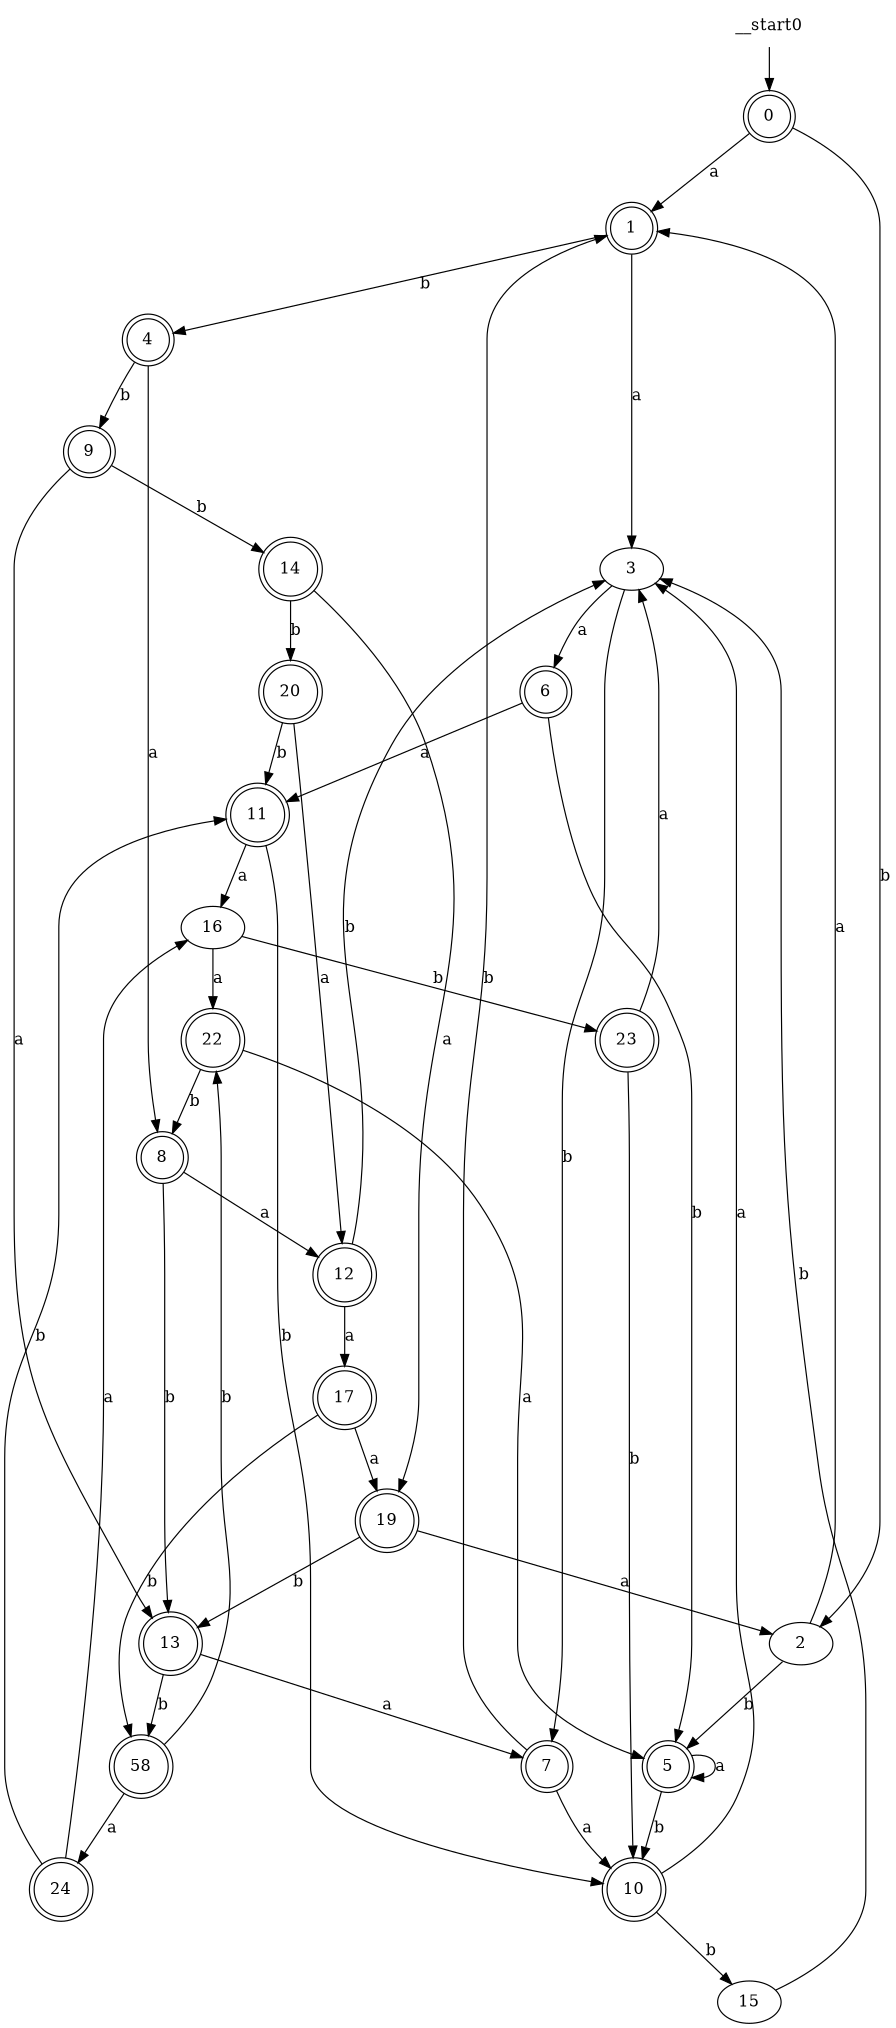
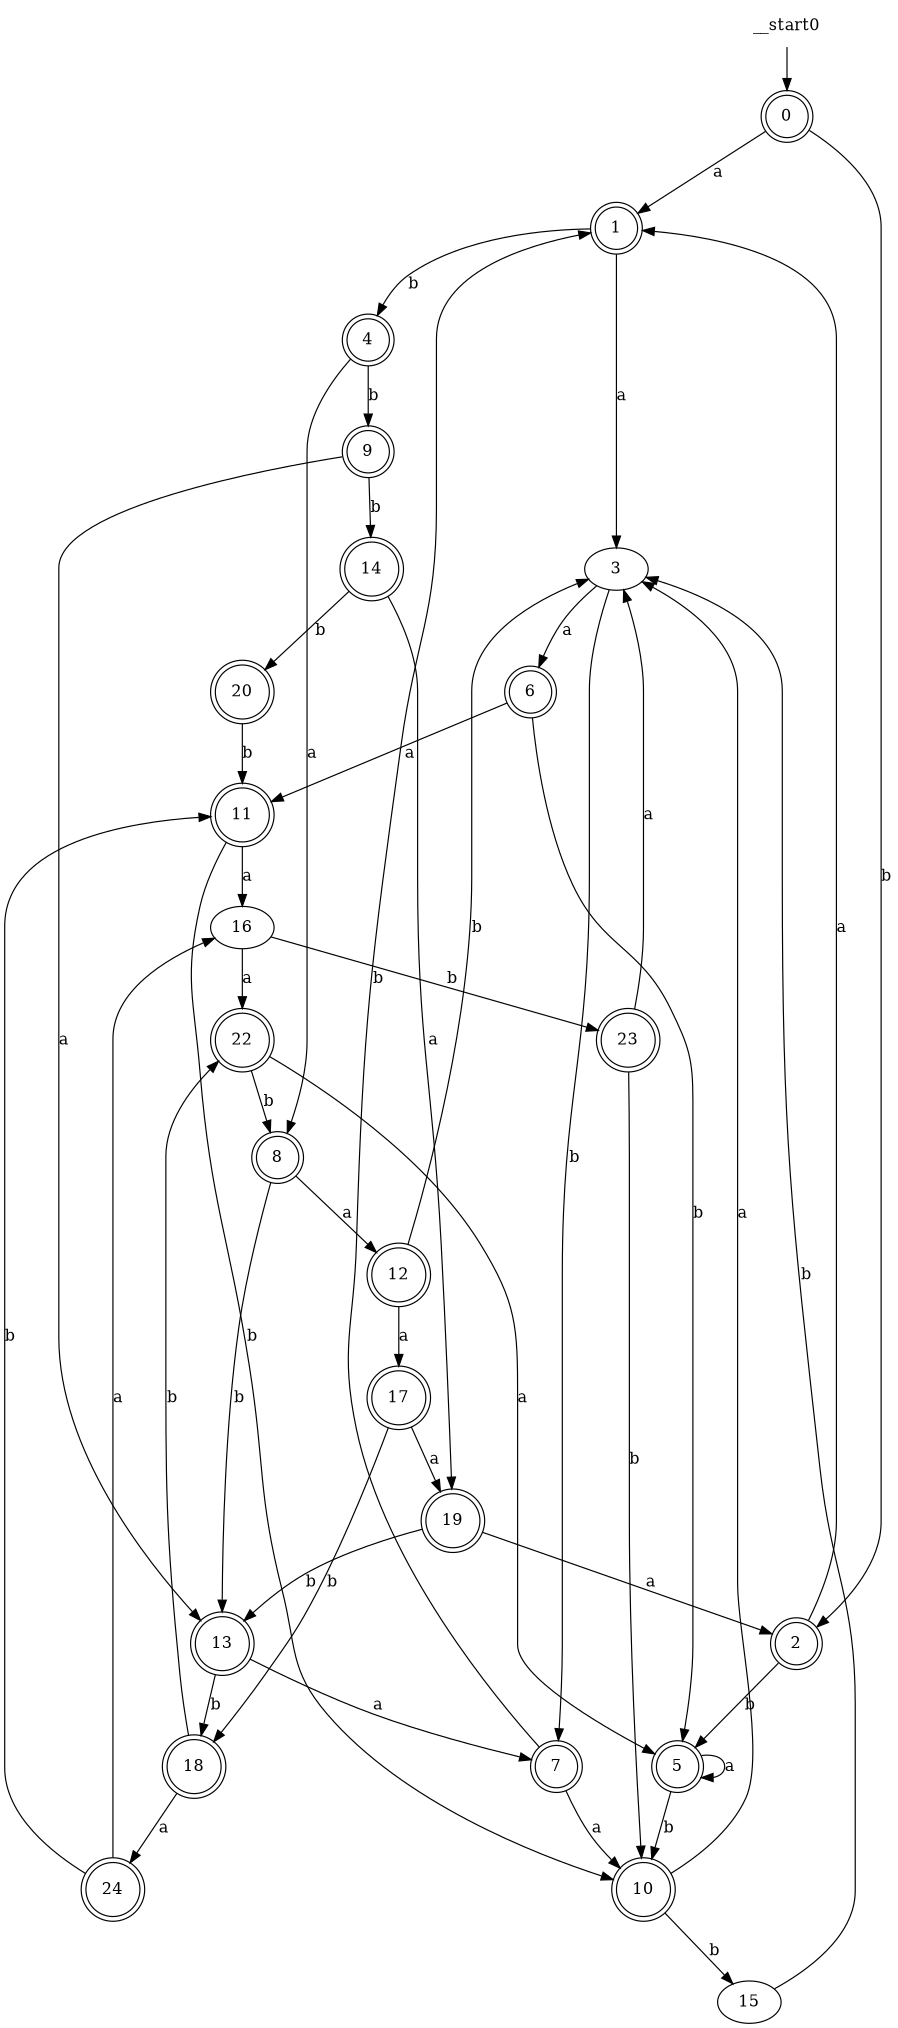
edge "20" -> "12": removed, label "a"
node "2": shape ellipse -> doublecircle
node "58": label "58" -> "18"
